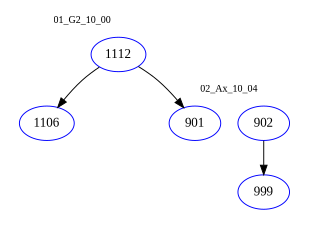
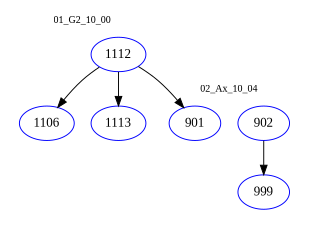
node "1113": added
